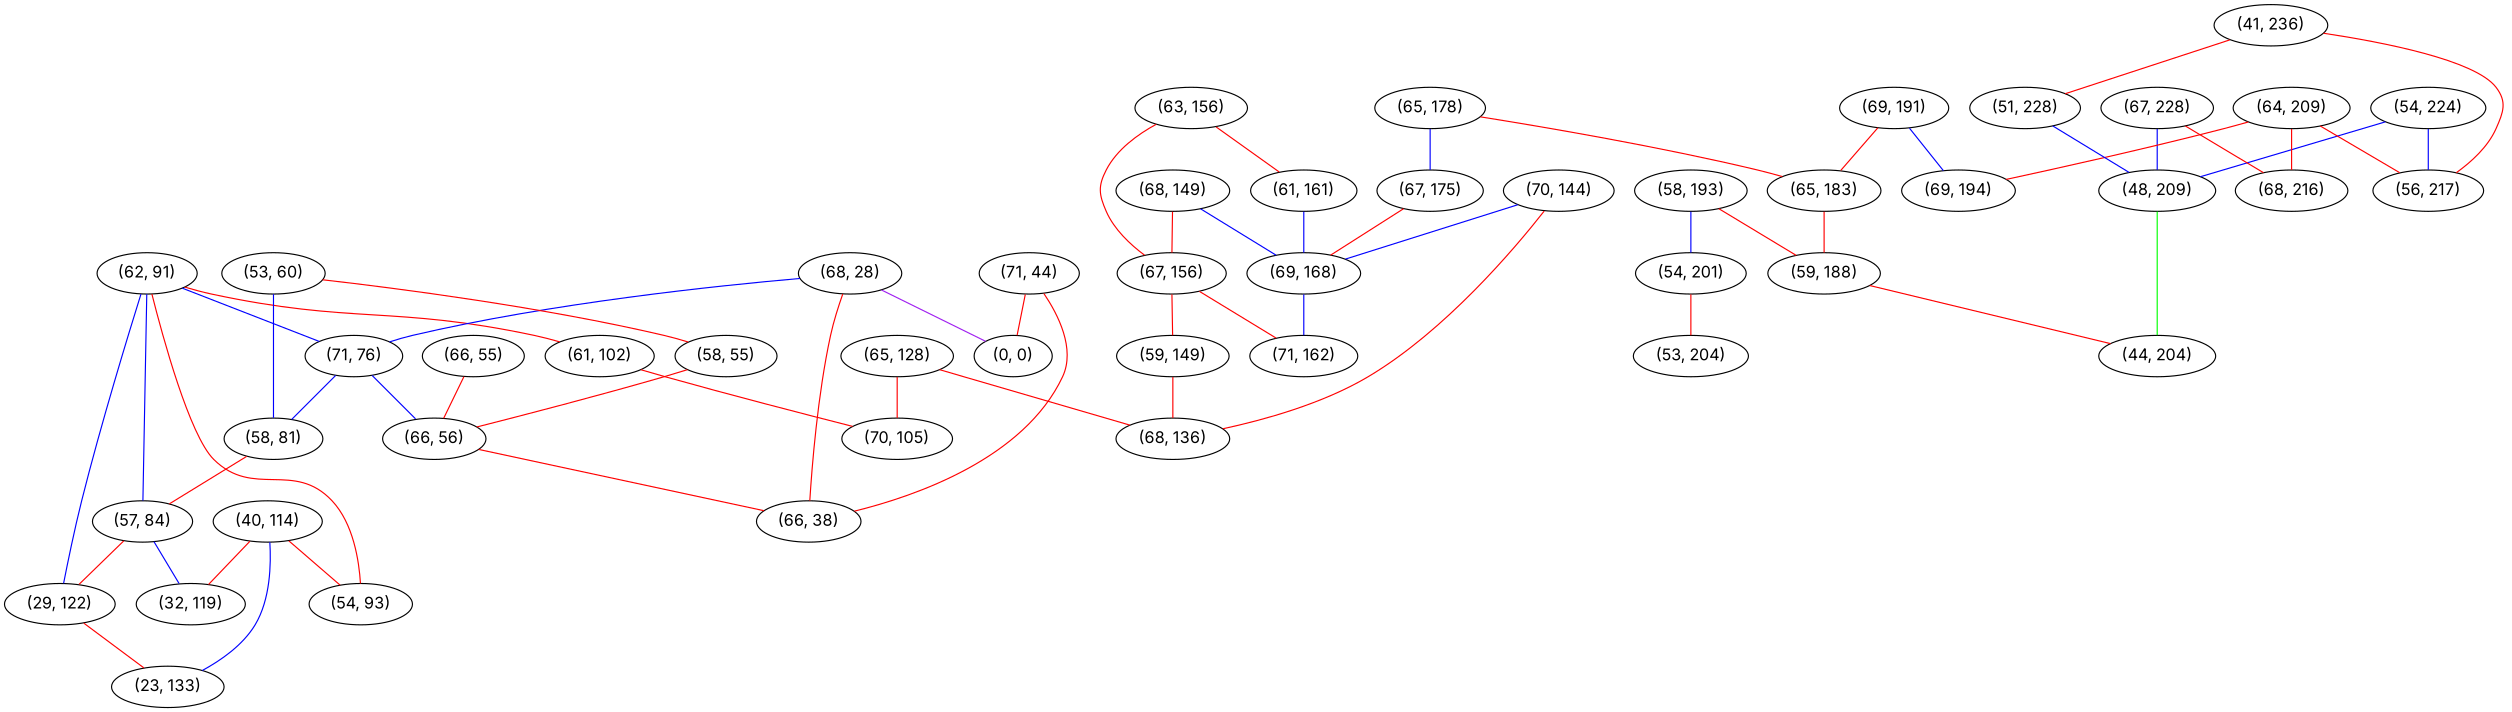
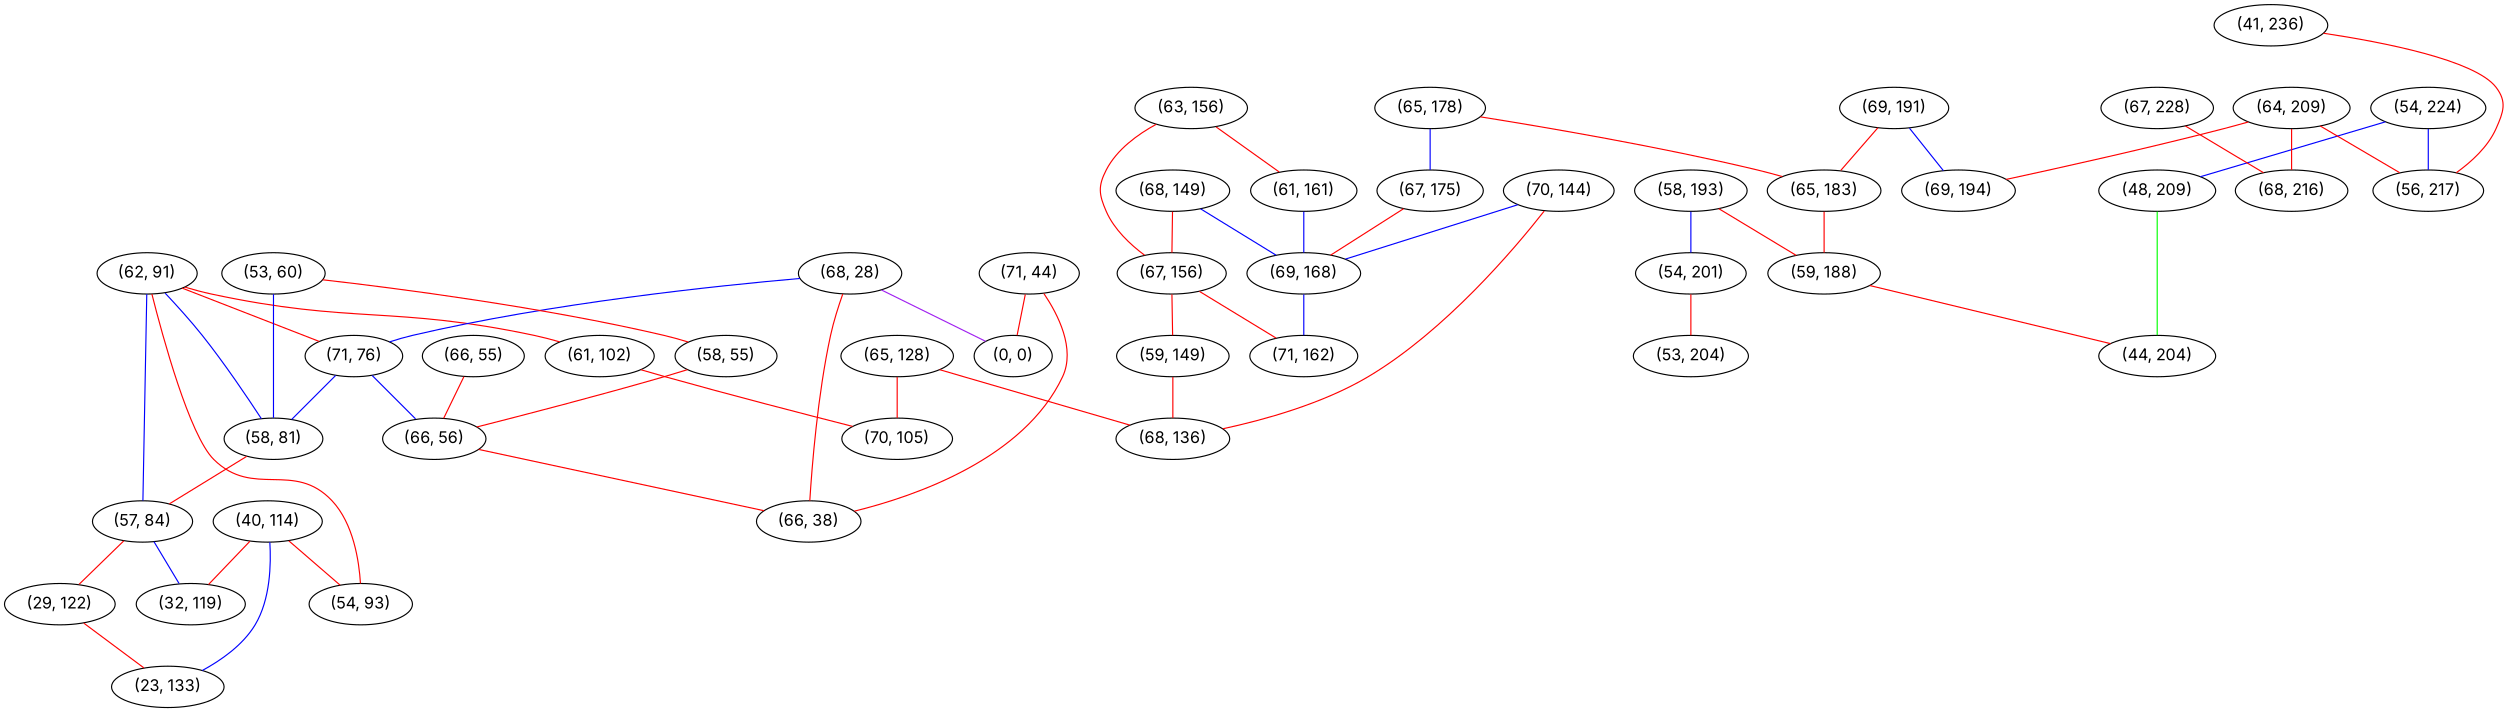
node "(51, 228)": removed
edge "(67, 228)" -- "(48, 209)": removed
edge "(62, 91)" -- "(71, 76)": color blue -> red
edge "(62, 91)" -- "(29, 122)": now "(62, 91)" -- "(58, 81)"
